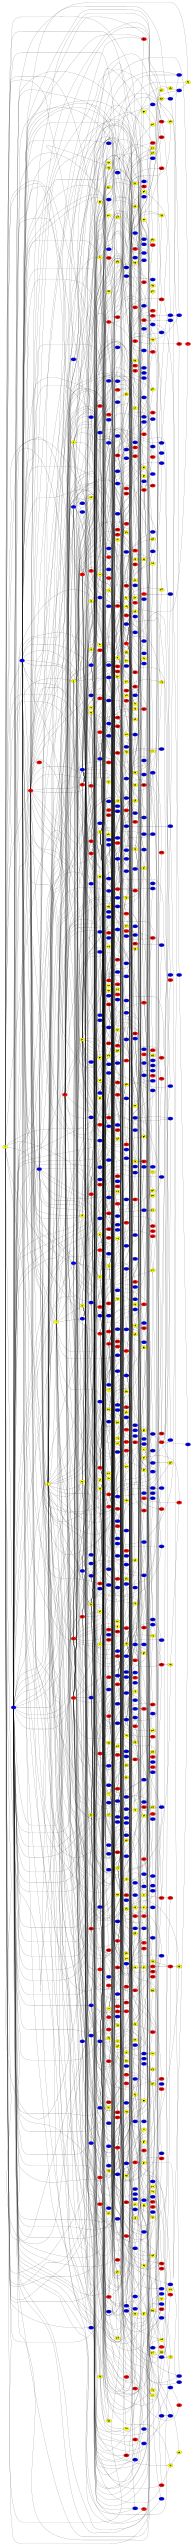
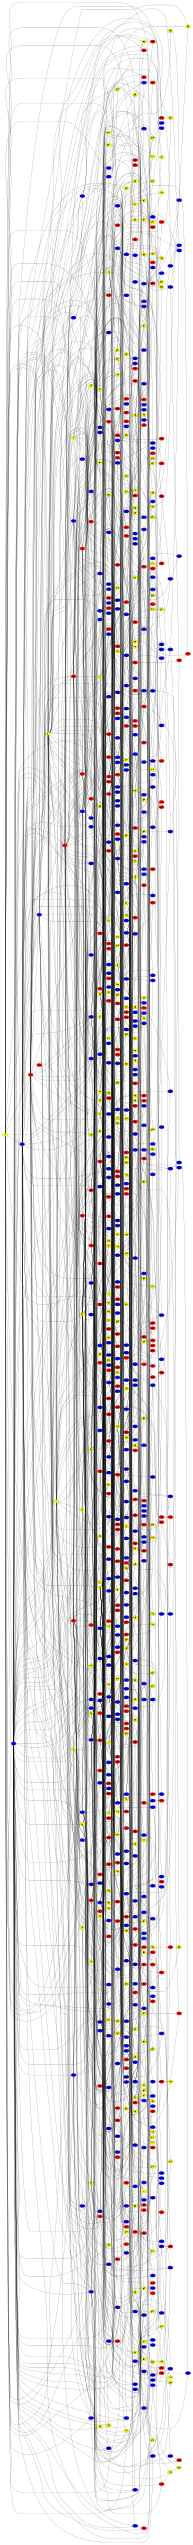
node "369": added
